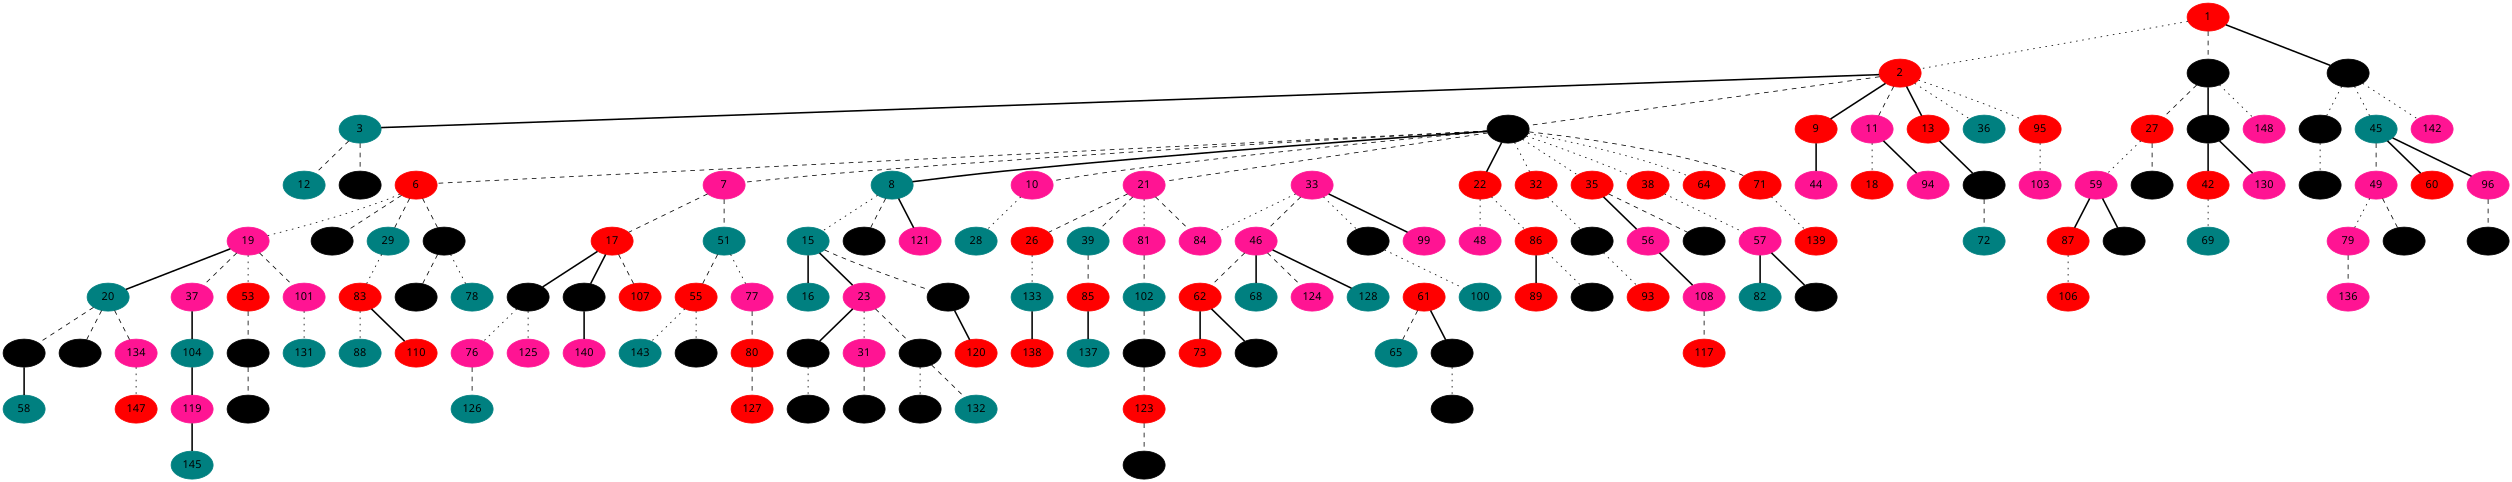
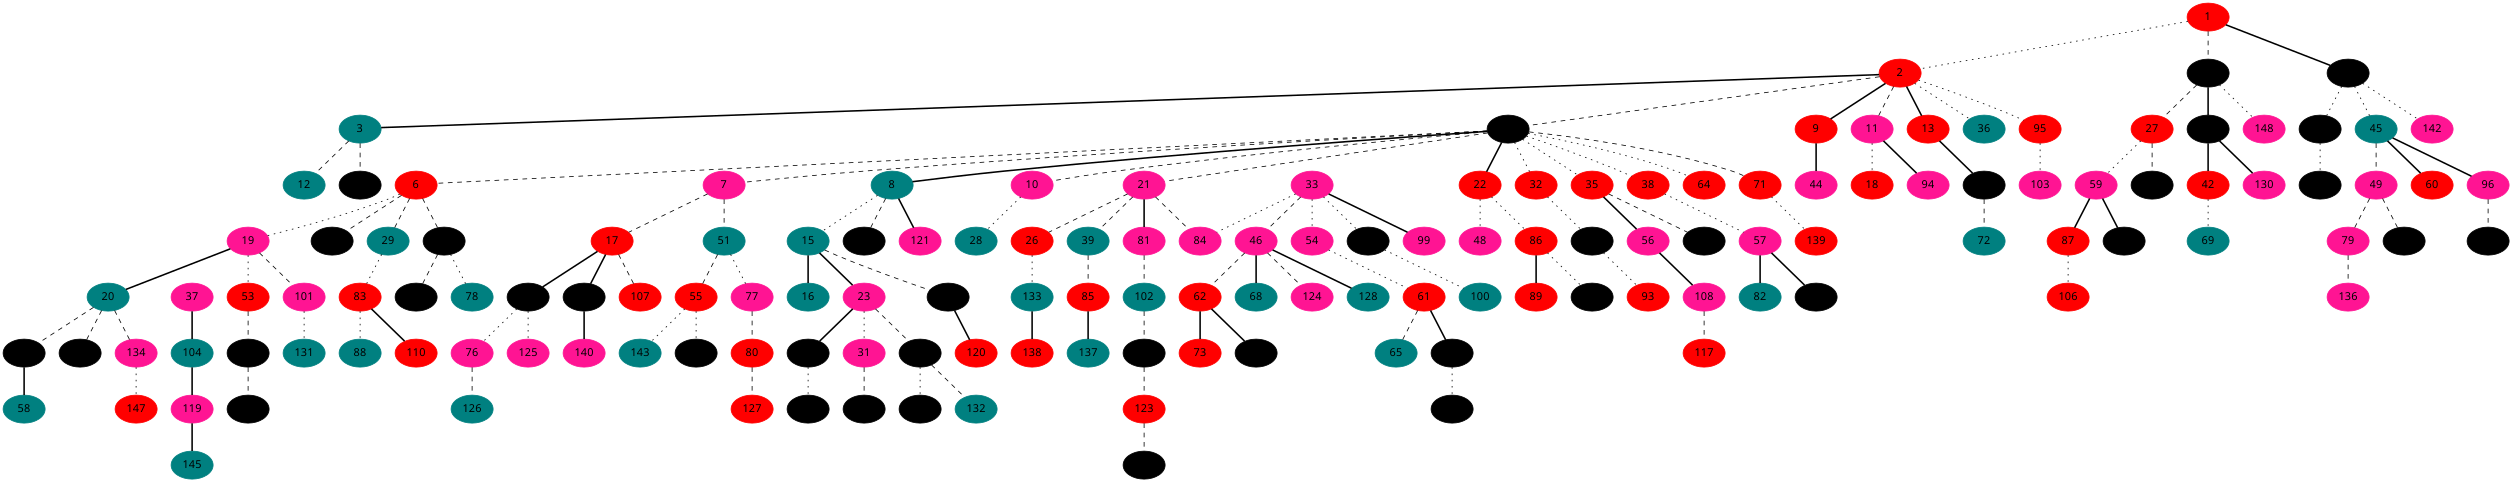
edge "21" -- "81": style dotted -> bold
edge "49" -- "79": style dotted -> dashed
node "54": added
edge "19" -- "37": removed
